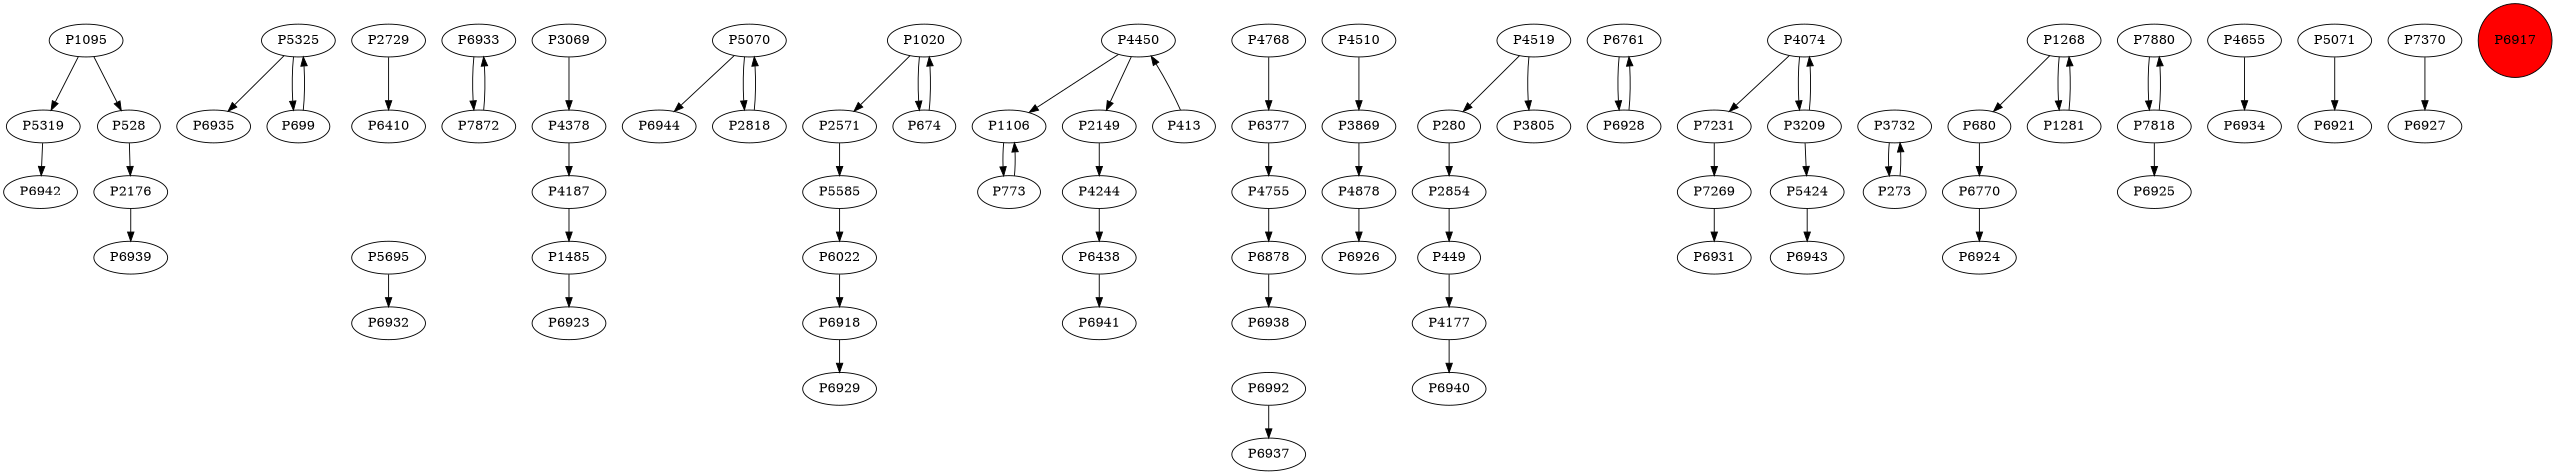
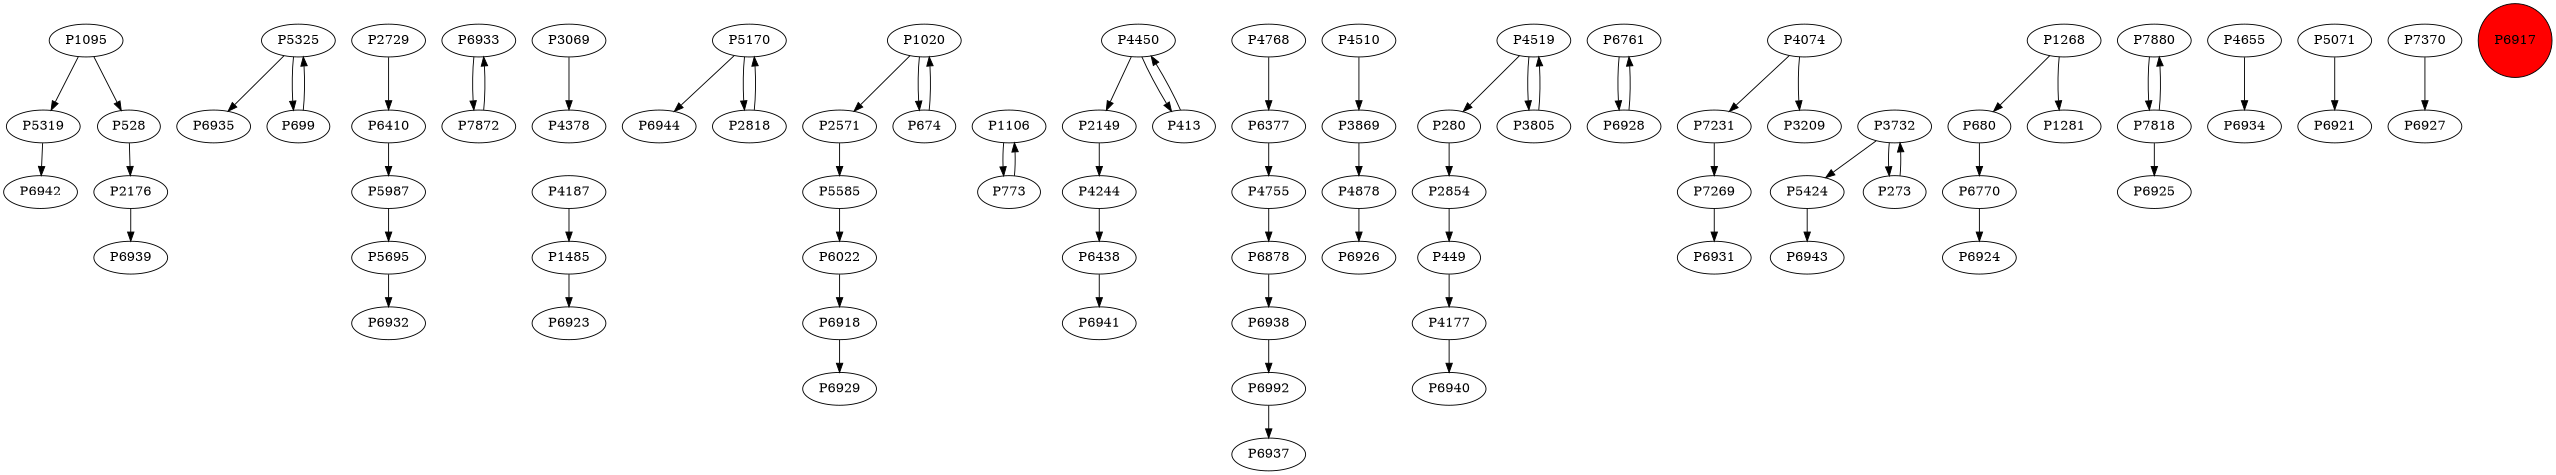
node "P5070": label "P5070" -> "P5170"
edge "P4450" -> "P1106": now "P4450" -> "P413"
edge "P3805" -> "P4519": added
edge "P3209" -> "P4074": removed
edge "P1281" -> "P1268": removed
edge "P4378" -> "P4187": removed
edge "P3209" -> "P5424": now "P3732" -> "P5424"
node "P5987": added
edge "P6938" -> "P6992": added
